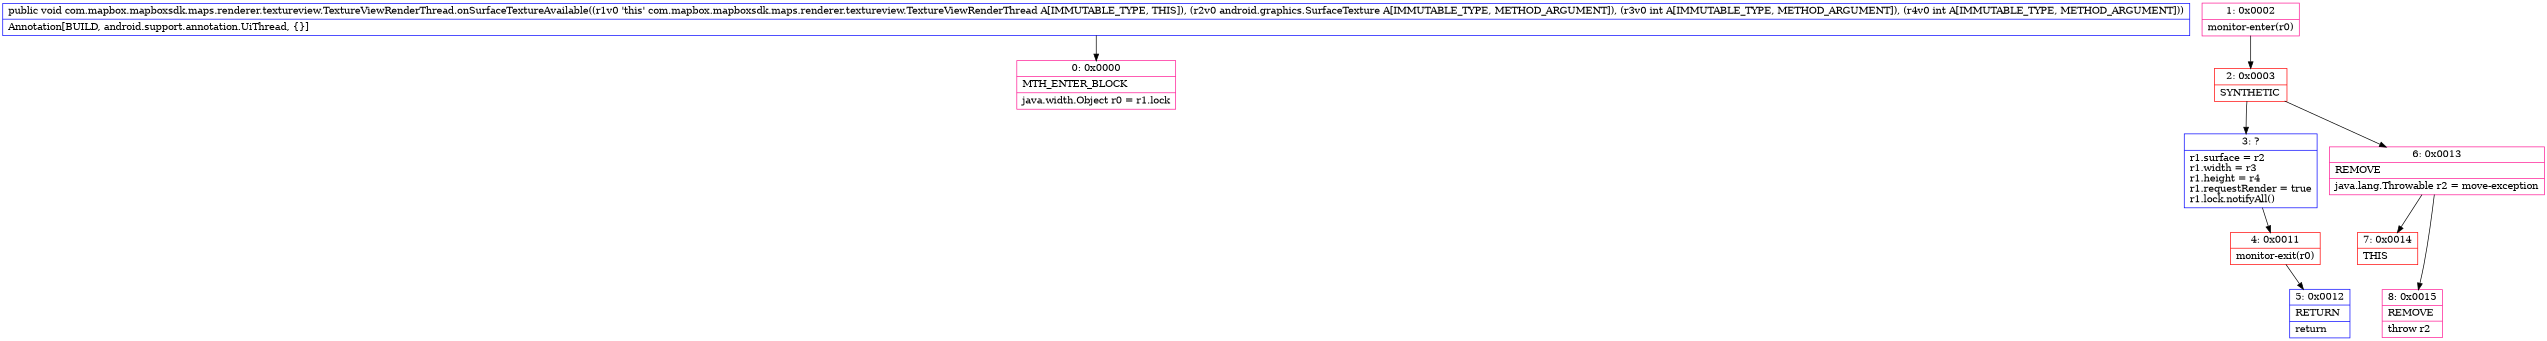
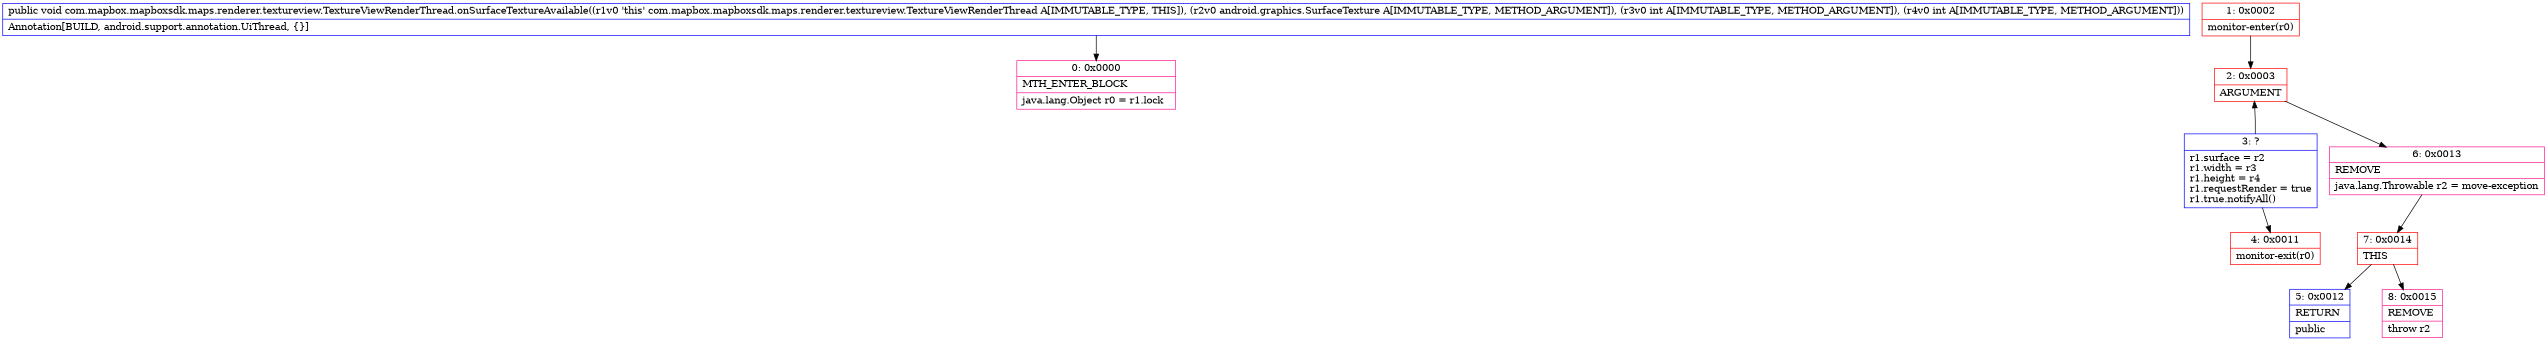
node "1: 0x0002": color deeppink -> red
node "2: 0x0003": text "SYNTHETIC" -> "ARGUMENT"
node "0: 0x0000": text "java.width.Object r0 = r1.lock" -> "java.lang.Object r0 = r1.lock"
edge "2: 0x0003" -> "3: ?": reversed
node "3: ?": text "r1.lock.notifyAll()" -> "r1.true.notifyAll()"
edge "6: 0x0013" -> "8: 0x0015": now "7: 0x0014" -> "8: 0x0015"
edge "4: 0x0011" -> "5: 0x0012": now "7: 0x0014" -> "5: 0x0012"
node "5: 0x0012": text "return" -> "public"
